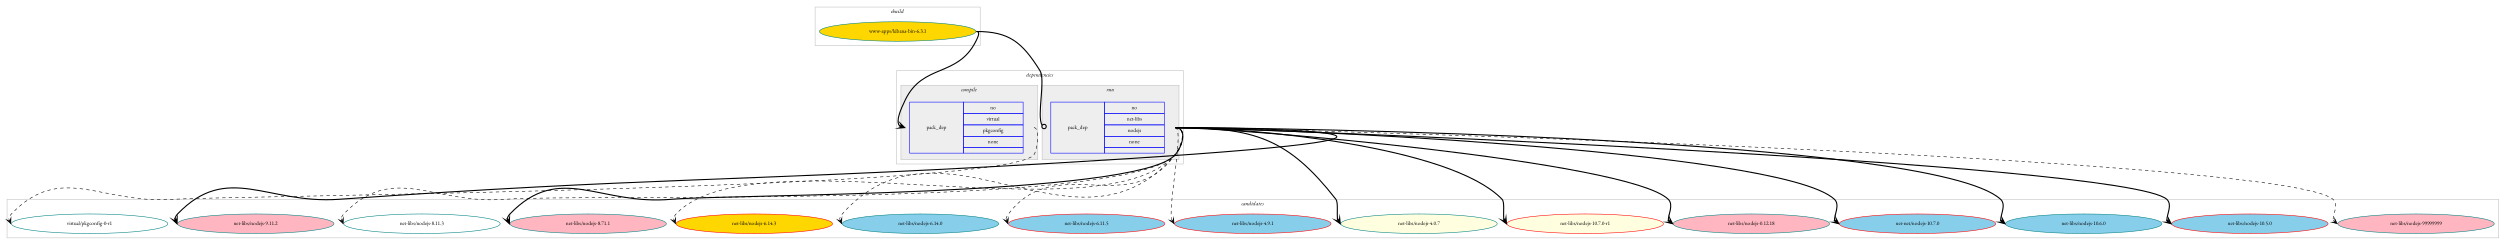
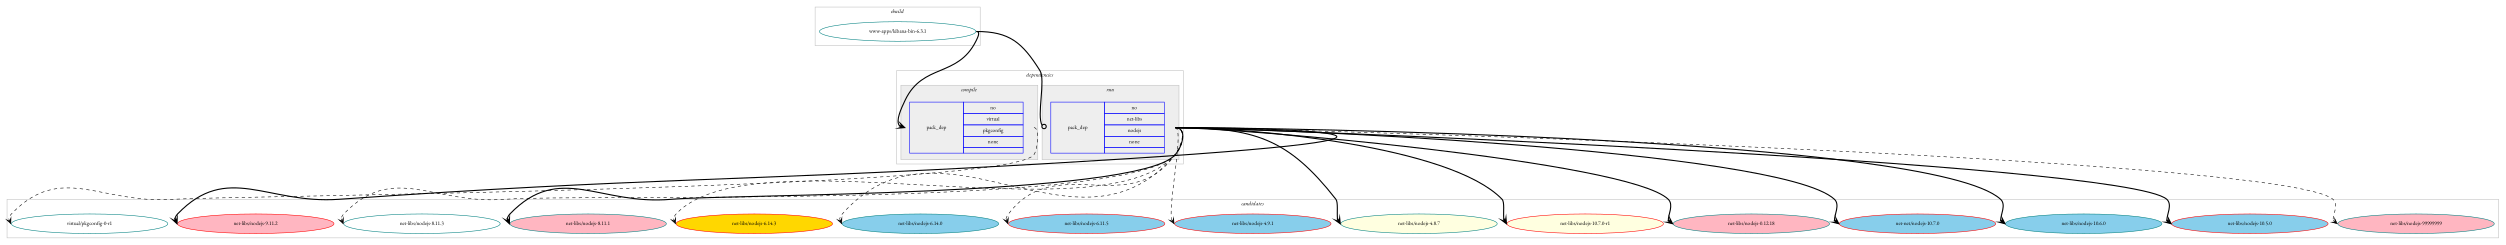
node "www-apps/kibana-bin-6.3.1": fillcolor gold -> white
node "net-libs/nodejs-9.11.2": color teal -> red
node "net-libs/nodejs-8.71.1": label "net-libs/nodejs-8.71.1" -> "net-libs/nodejs-8.11.1"
node "net-libs/nodejs-4.0.7": label "net-libs/nodejs-4.0.7" -> "net-libs/nodejs-4.8.7"
